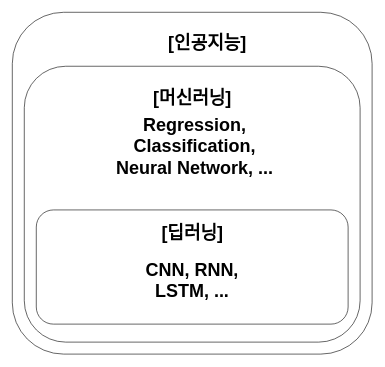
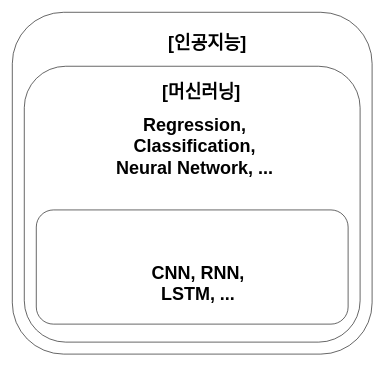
node "[머신러닝]": moved (192, 98) -> (201, 92)
node "[딥러닝]": removed
node "CNN, RNN, LSTM, ...": moved (192, 281) -> (198, 284)
